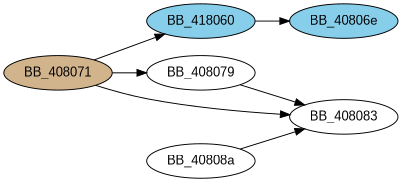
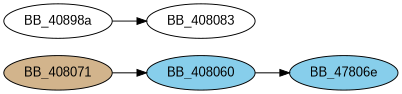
node "BB_418060": label "BB_418060" -> "BB_408060"
node "BB_40806e": label "BB_40806e" -> "BB_47806e"
node "BB_408079": removed
edge "BB_408071" -> "BB_408083": removed
node "BB_40808a": label "BB_40808a" -> "BB_40898a"
